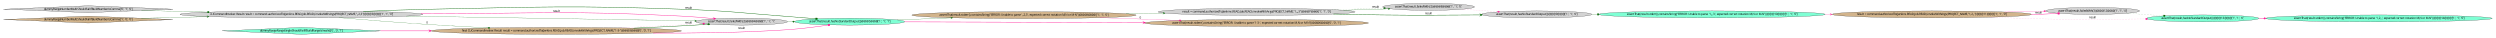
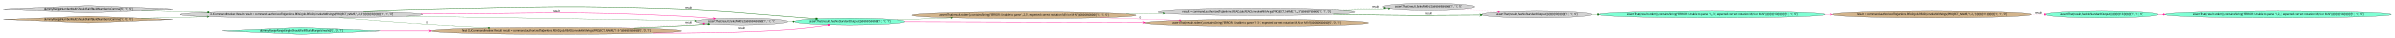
node "assertThat(result,failedWith(3))@@@12@@@['1', '1', '0']": removed
